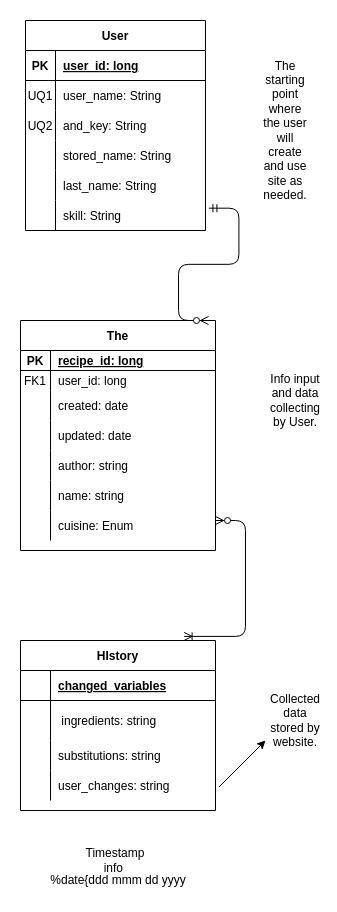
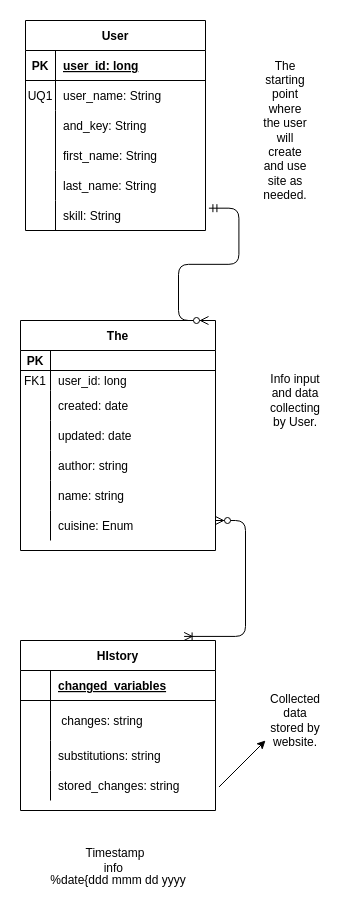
node "UQ2": removed
node "stored_name: String": label "stored_name: String" -> "first_name: String"
node "recipe_id: long": removed
node "ingredients: string": label "ingredients: string" -> "changes: string"
node "user_changes: string": label "user_changes: string" -> "stored_changes: string"
